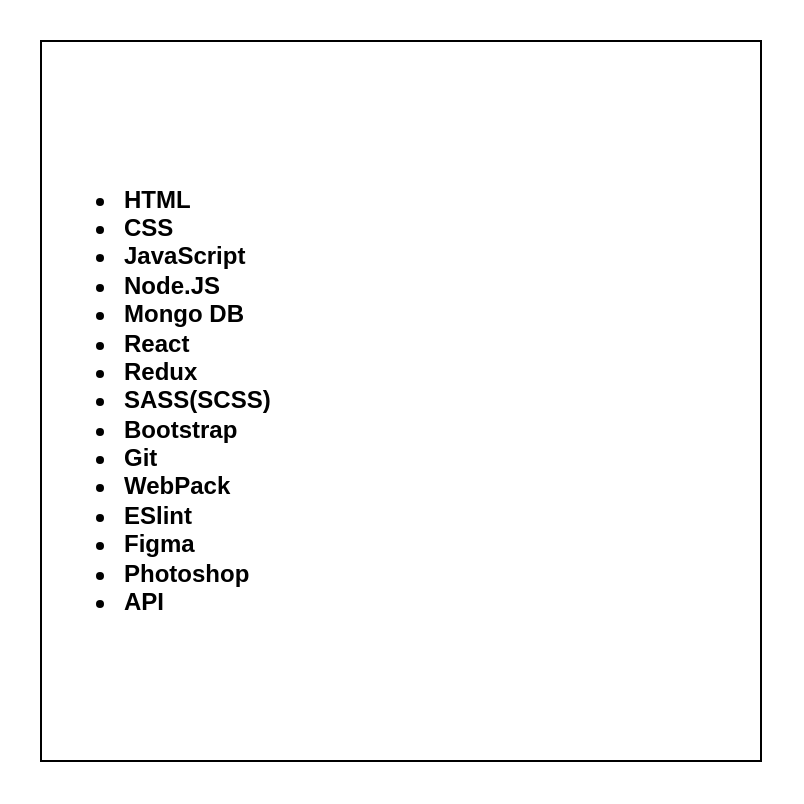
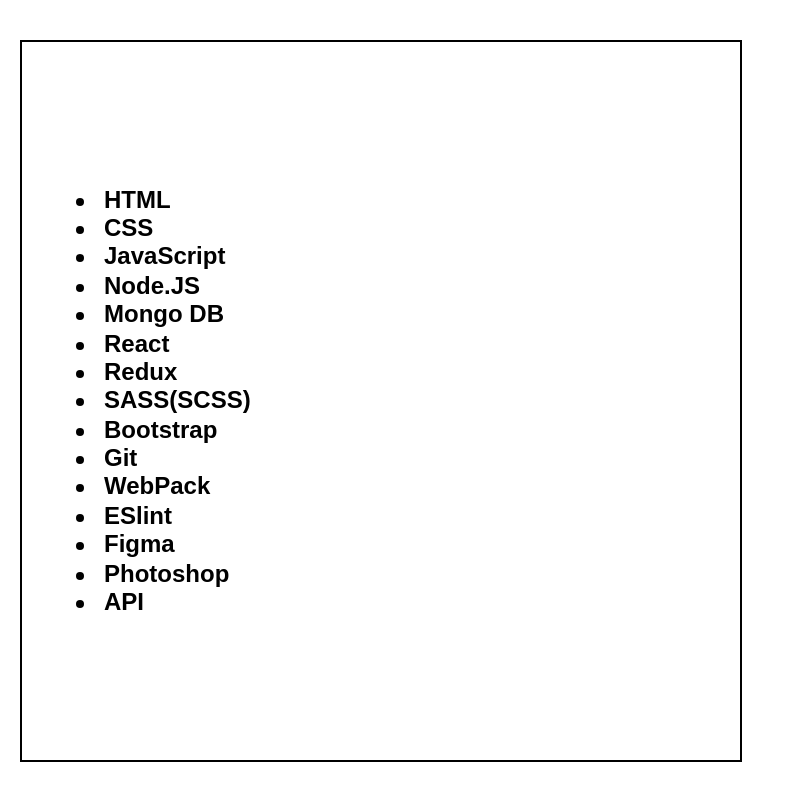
node "HTML CSS JavaScript Node.JS Mongo DB React Redux SASS(SCSS) Bootstrap Git WebPack ESlint Figma Photoshop API": moved (401, 401) -> (381, 401)
